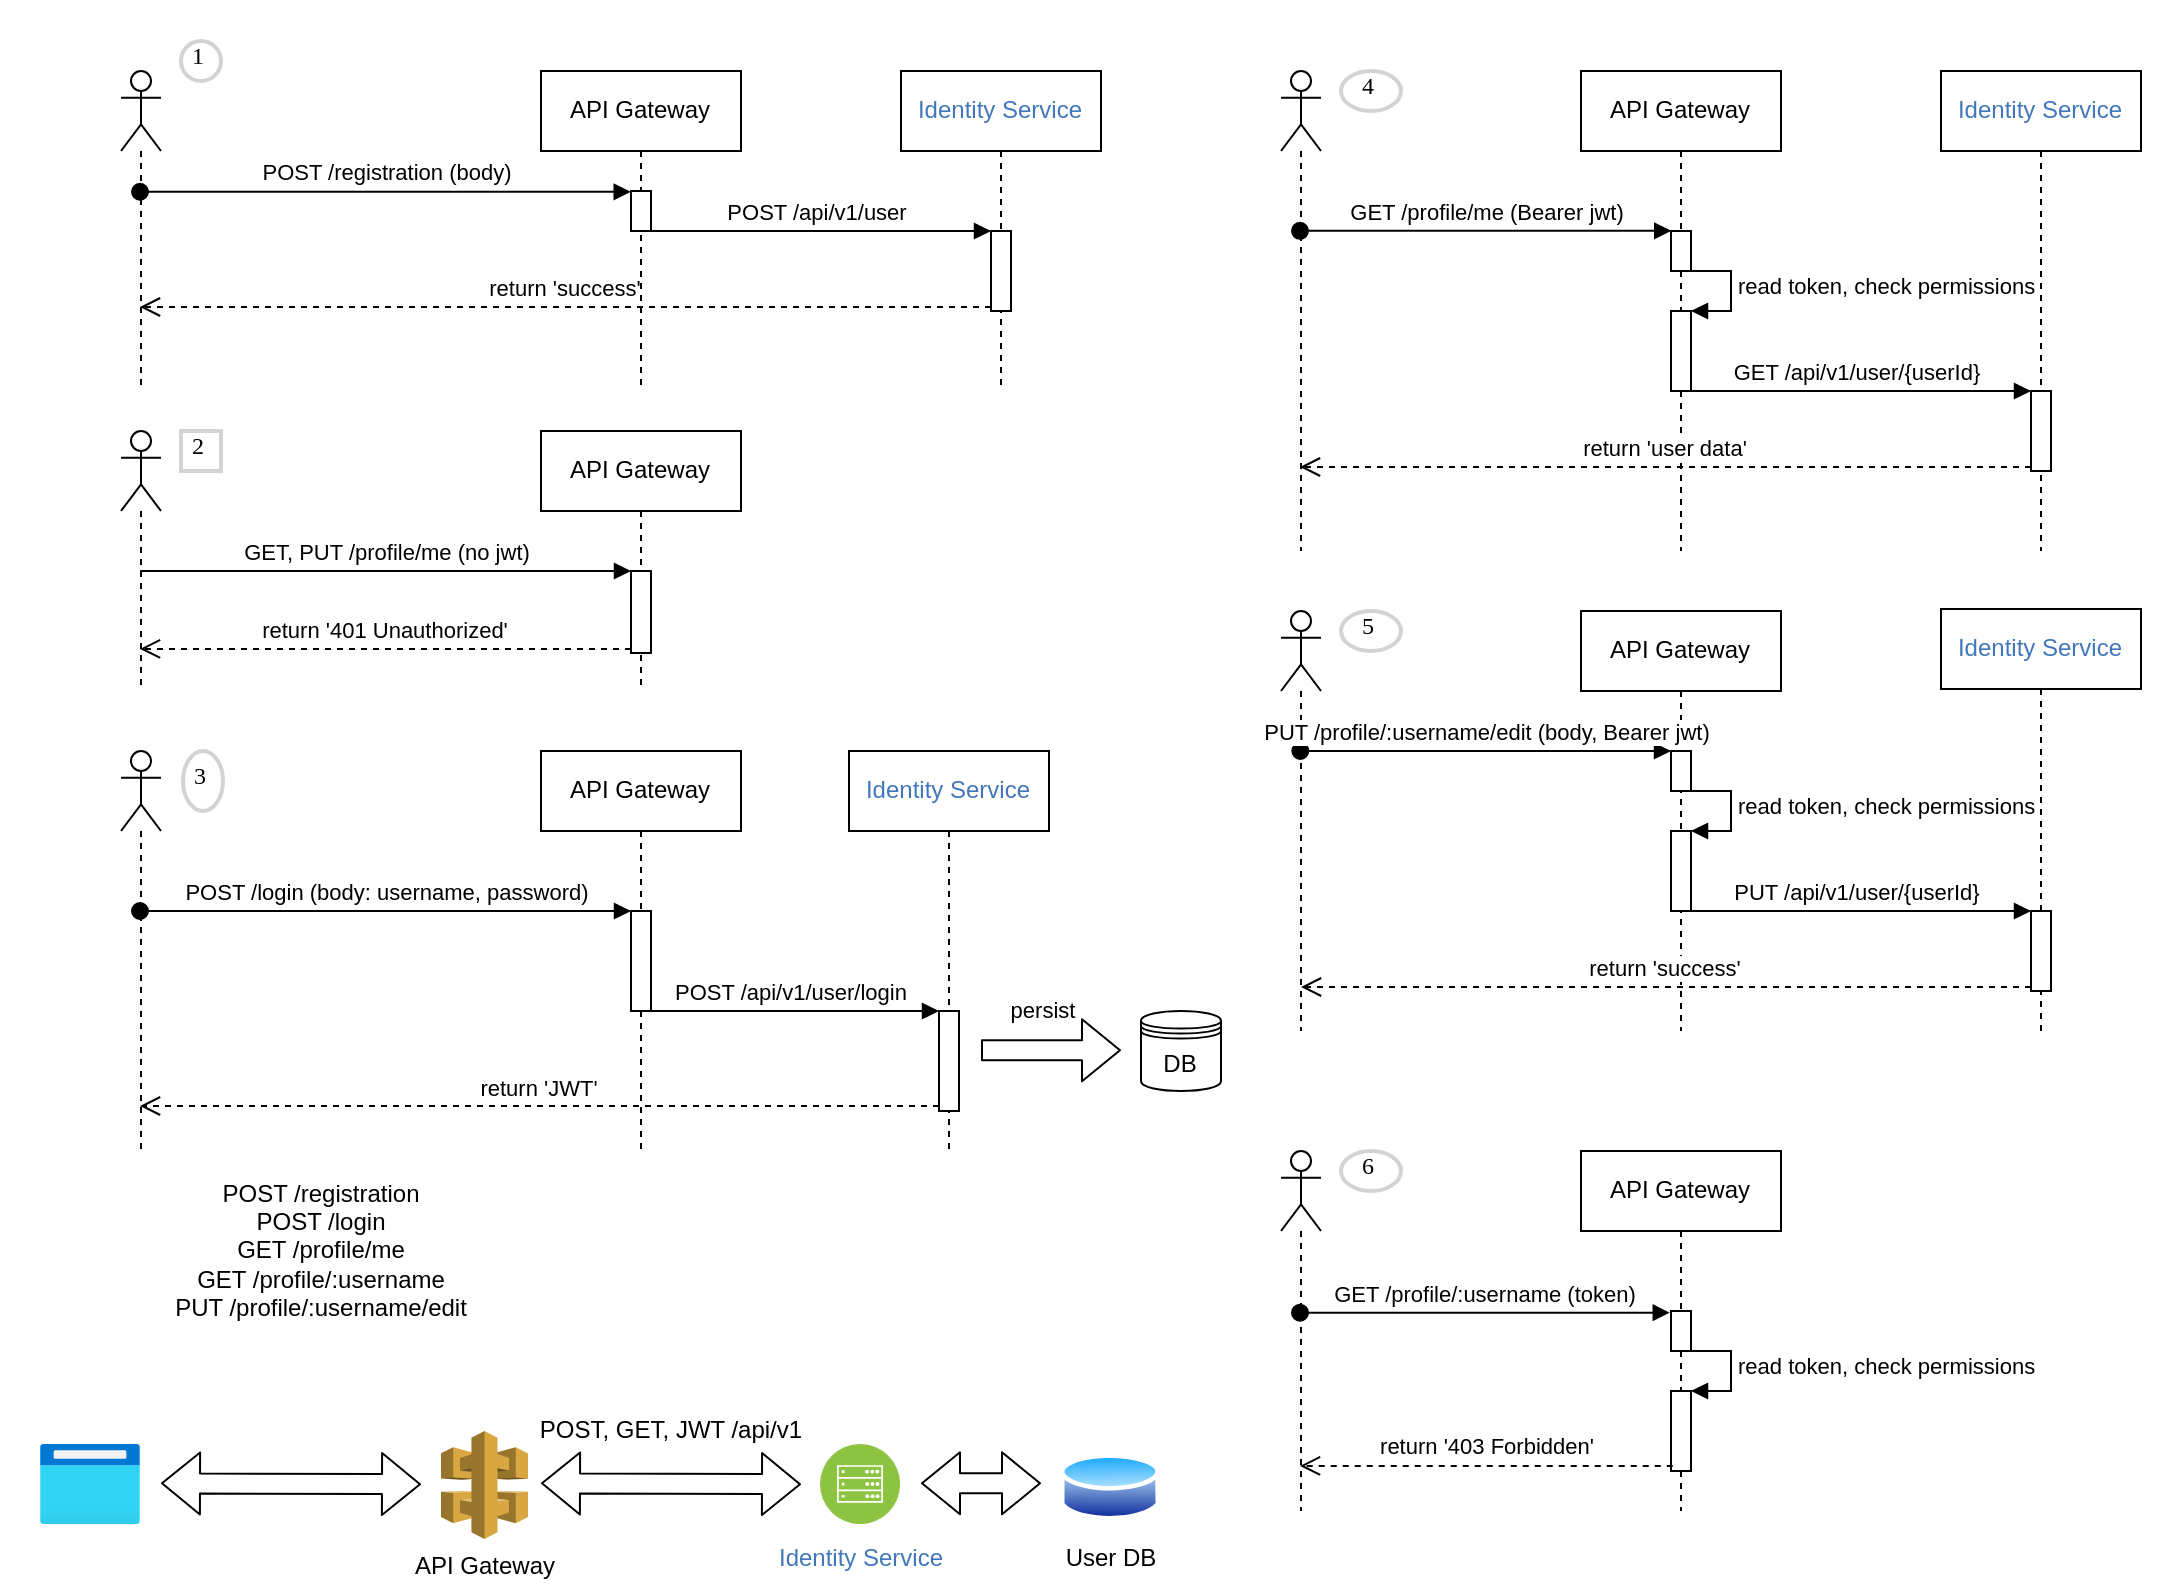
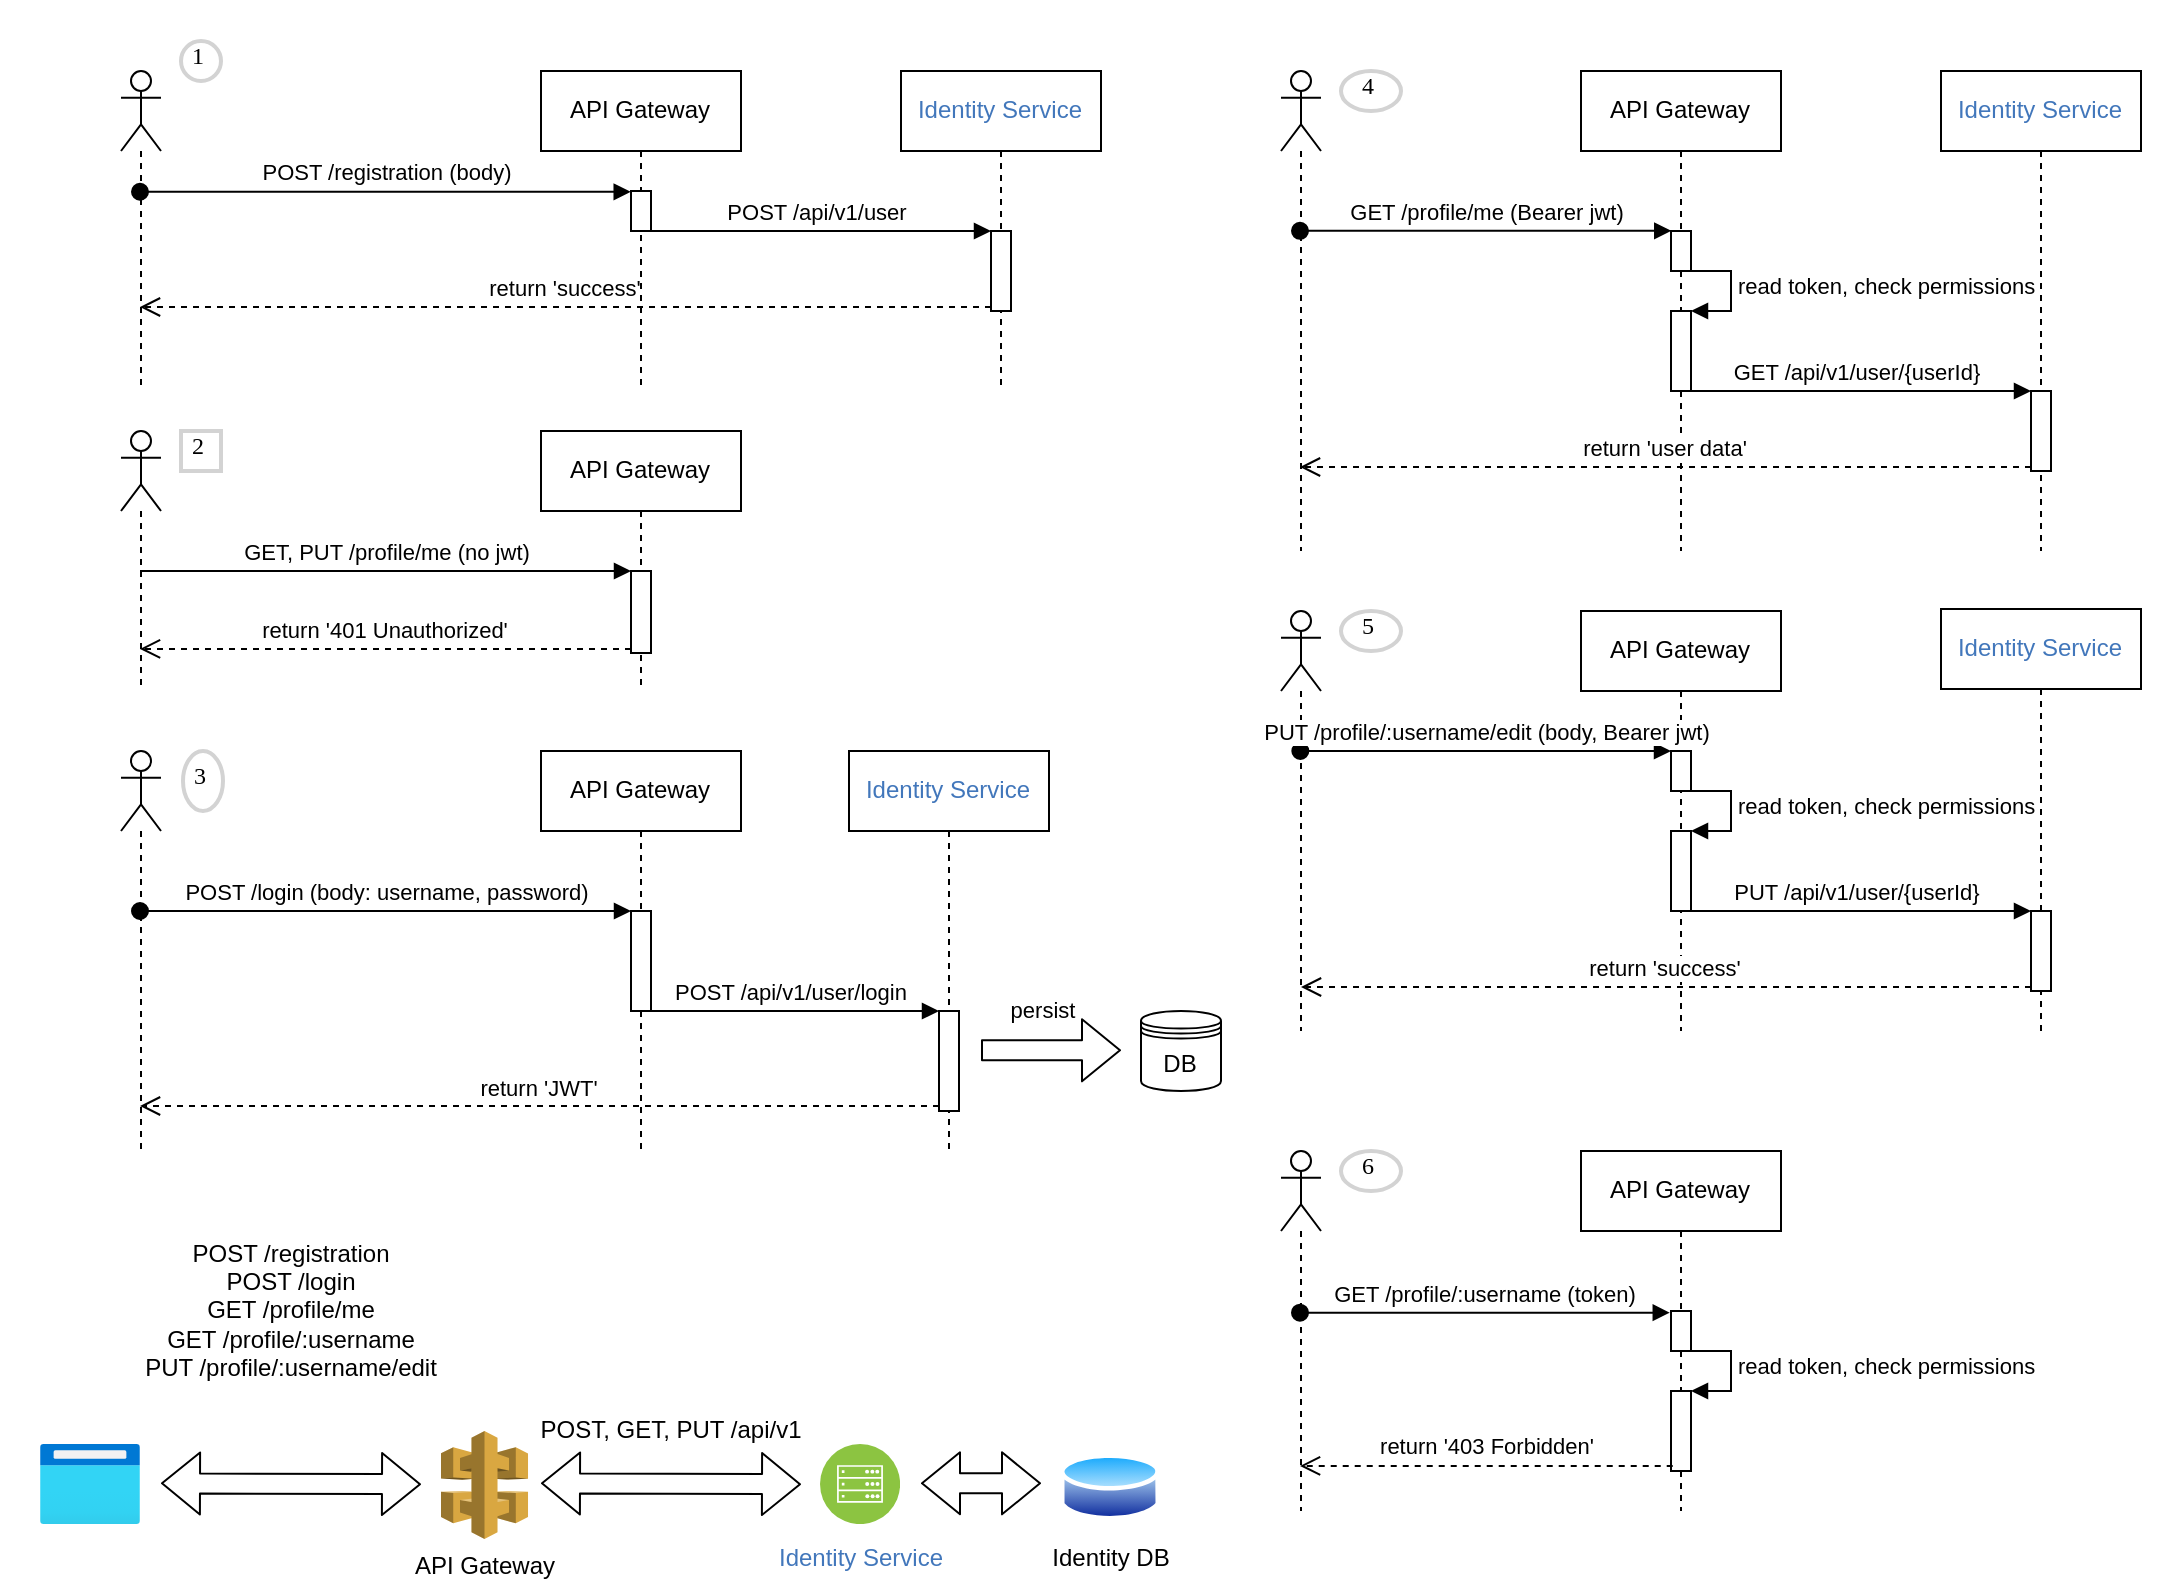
node "POST /registration POST /login GET /profile/me GET /profile/:username PUT /profile/:username/edit": moved (321, 1251) -> (291, 1311)
node "POST, GET, JWT /api/v1": label "POST, GET, JWT /api/v1" -> "POST, GET, PUT /api/v1"
node "User DB": label "User DB" -> "Identity DB"
